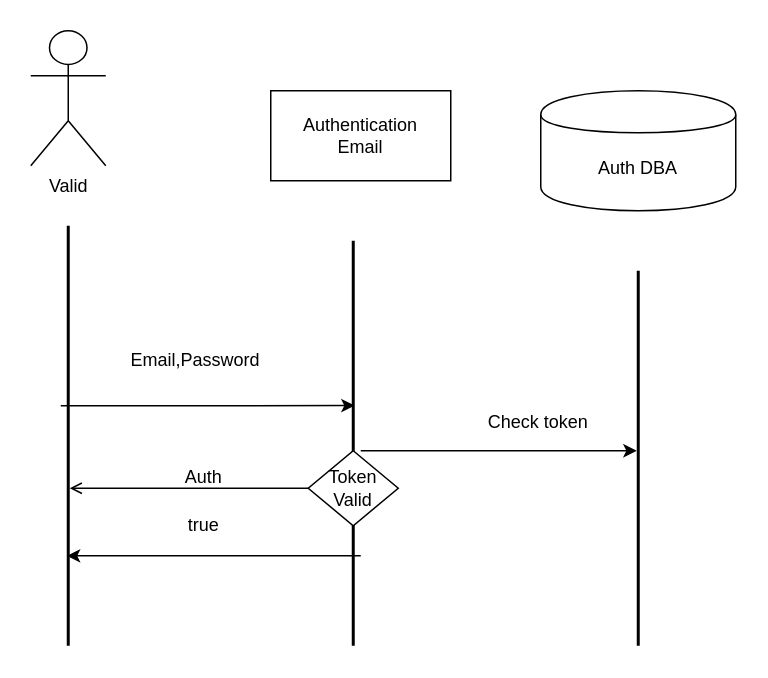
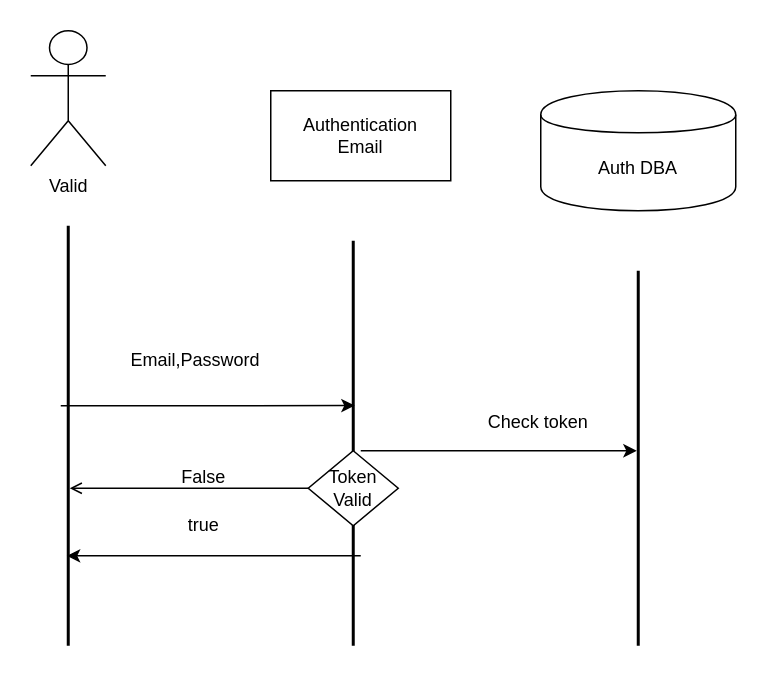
node "Auth": label "Auth" -> "False"
